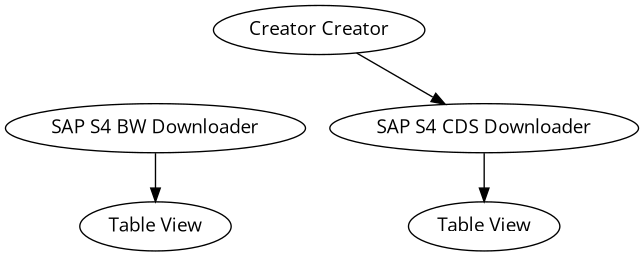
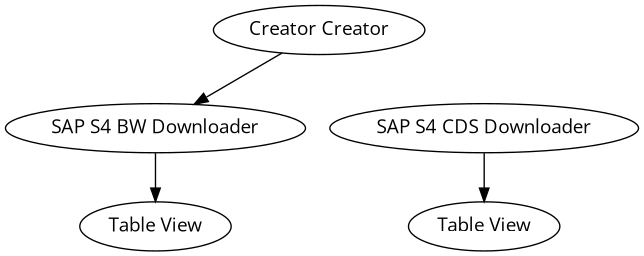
edge "Creator Creator" -> "SAP S4 CDS Downloader": now "Creator Creator" -> "SAP S4 BW Downloader"
